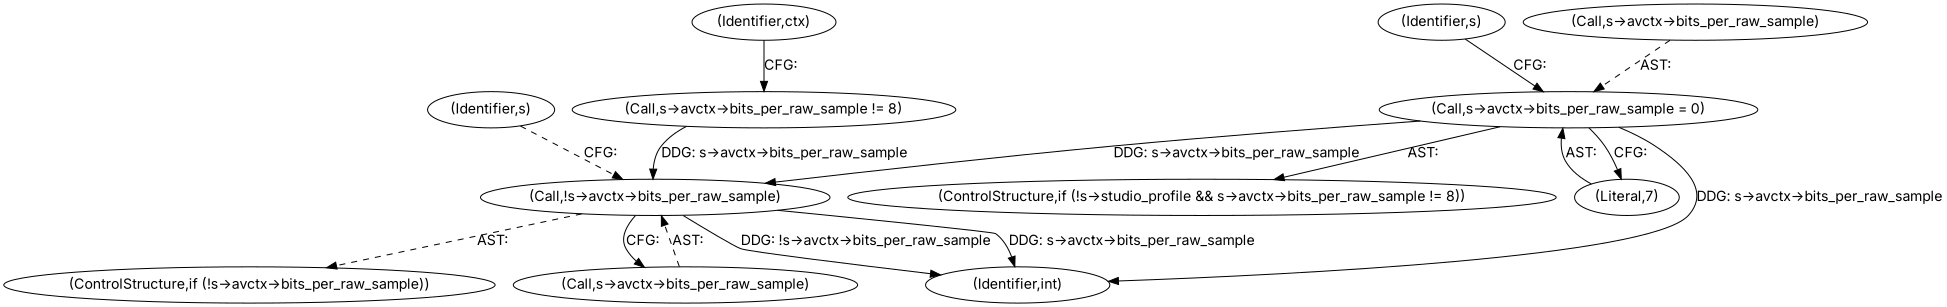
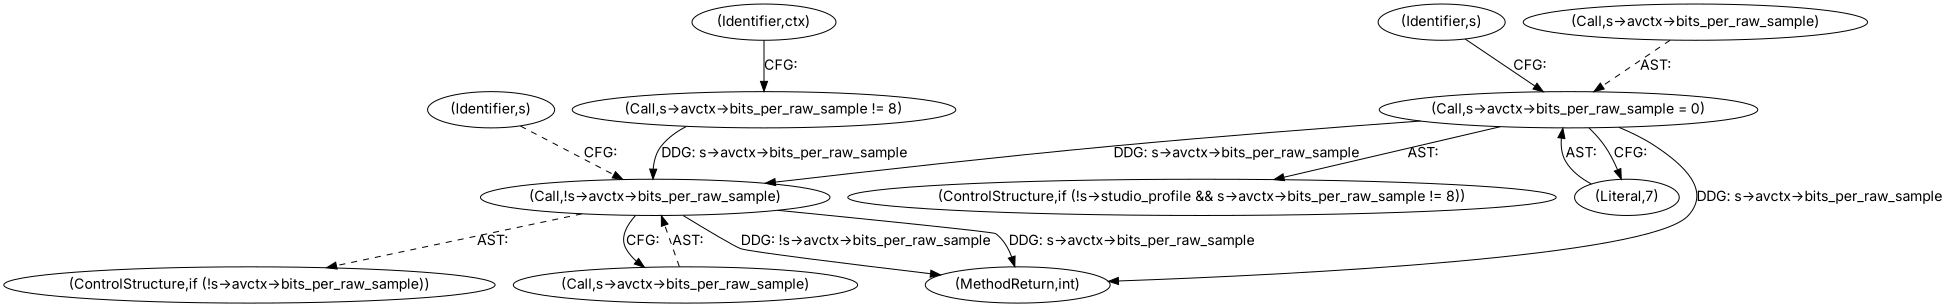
node "(Identifier,int)": label "(Identifier,int)" -> "(MethodReturn,int)"
